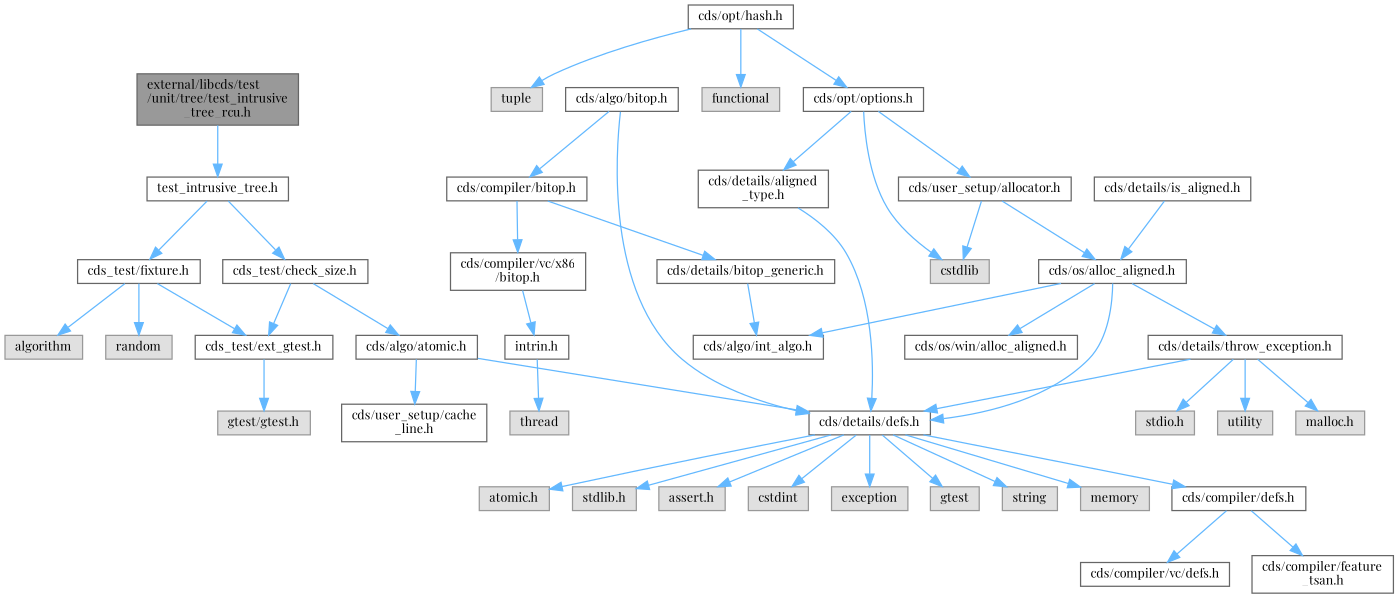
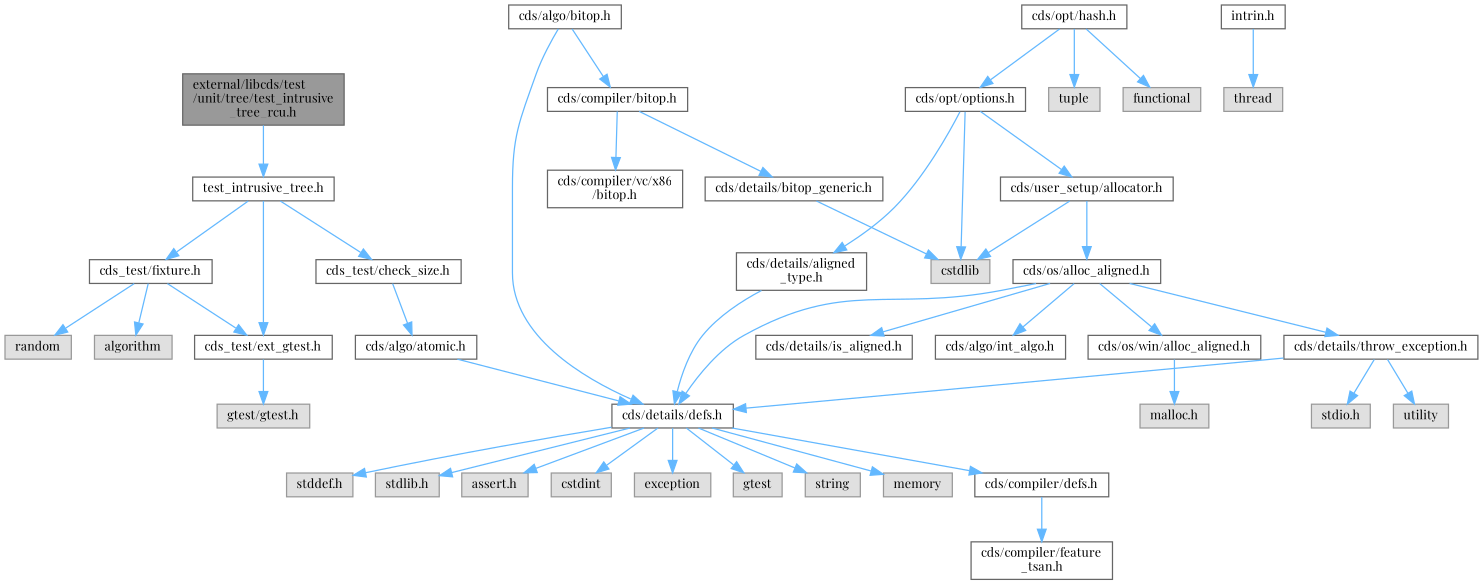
edge "cds/details/is_aligned.h" -> "cds/os/alloc_aligned.h": reversed
edge "cds/details/bitop_generic.h" -> "cds/algo/int_algo.h": now "cds/details/bitop_generic.h" -> "cstdlib"
edge "cds_test/check_size.h" -> "cds_test/ext_gtest.h": now "test_intrusive_tree.h" -> "cds_test/ext_gtest.h"
edge "cds/compiler/vc/x86 /bitop.h" -> "intrin.h": removed
edge "cds/details/throw_exception.h" -> "malloc.h": now "cds/os/win/alloc_aligned.h" -> "malloc.h"
node "cds/user_setup/cache _line.h": removed
node "atomic.h": label "atomic.h" -> "stddef.h"
node "cds/compiler/vc/defs.h": removed
